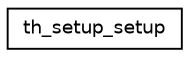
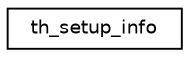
node "th_setup_setup": label "th_setup_setup" -> "th_setup_info"
